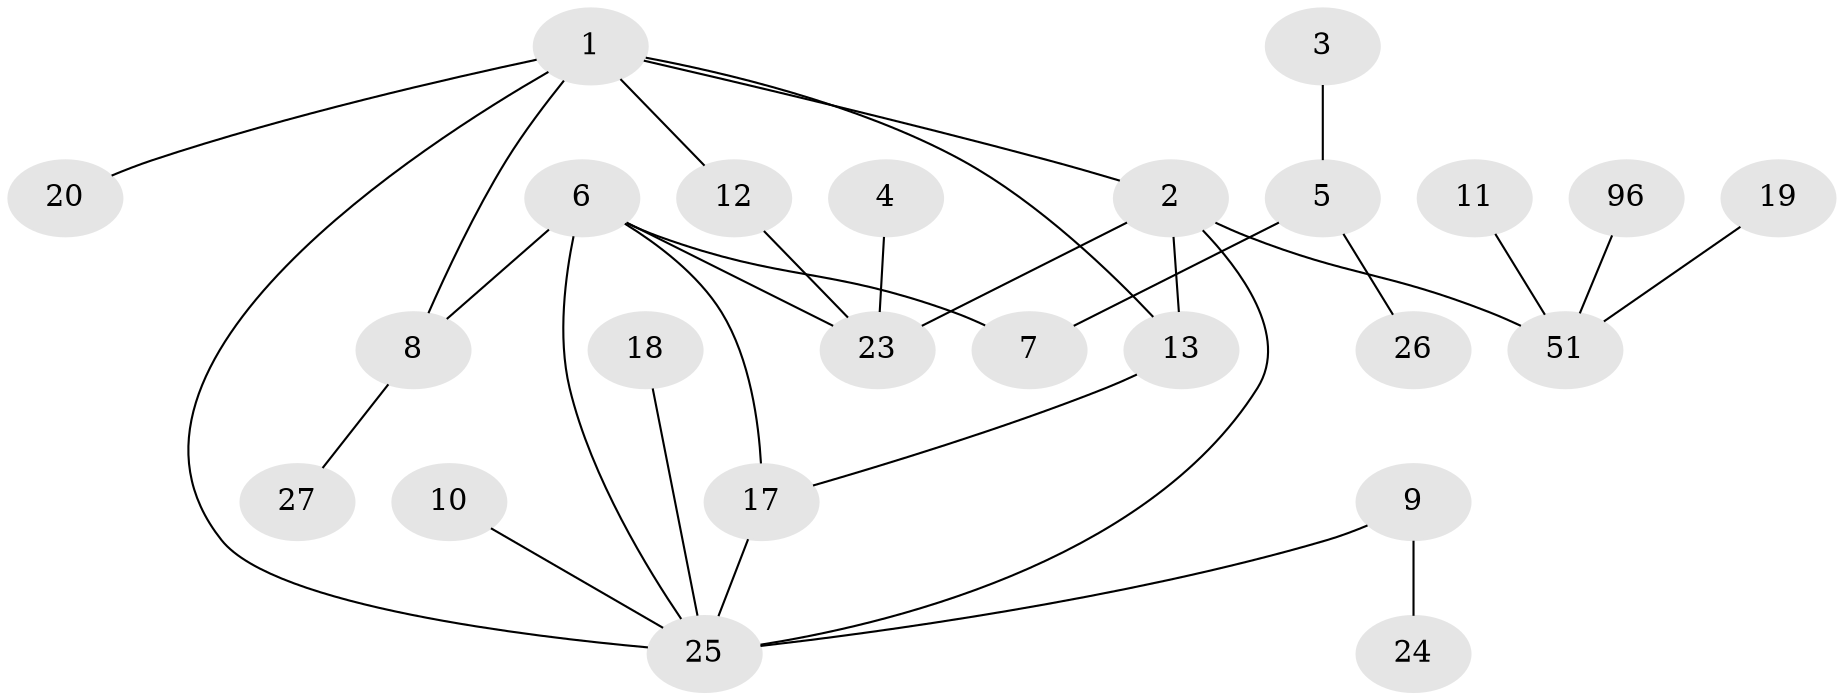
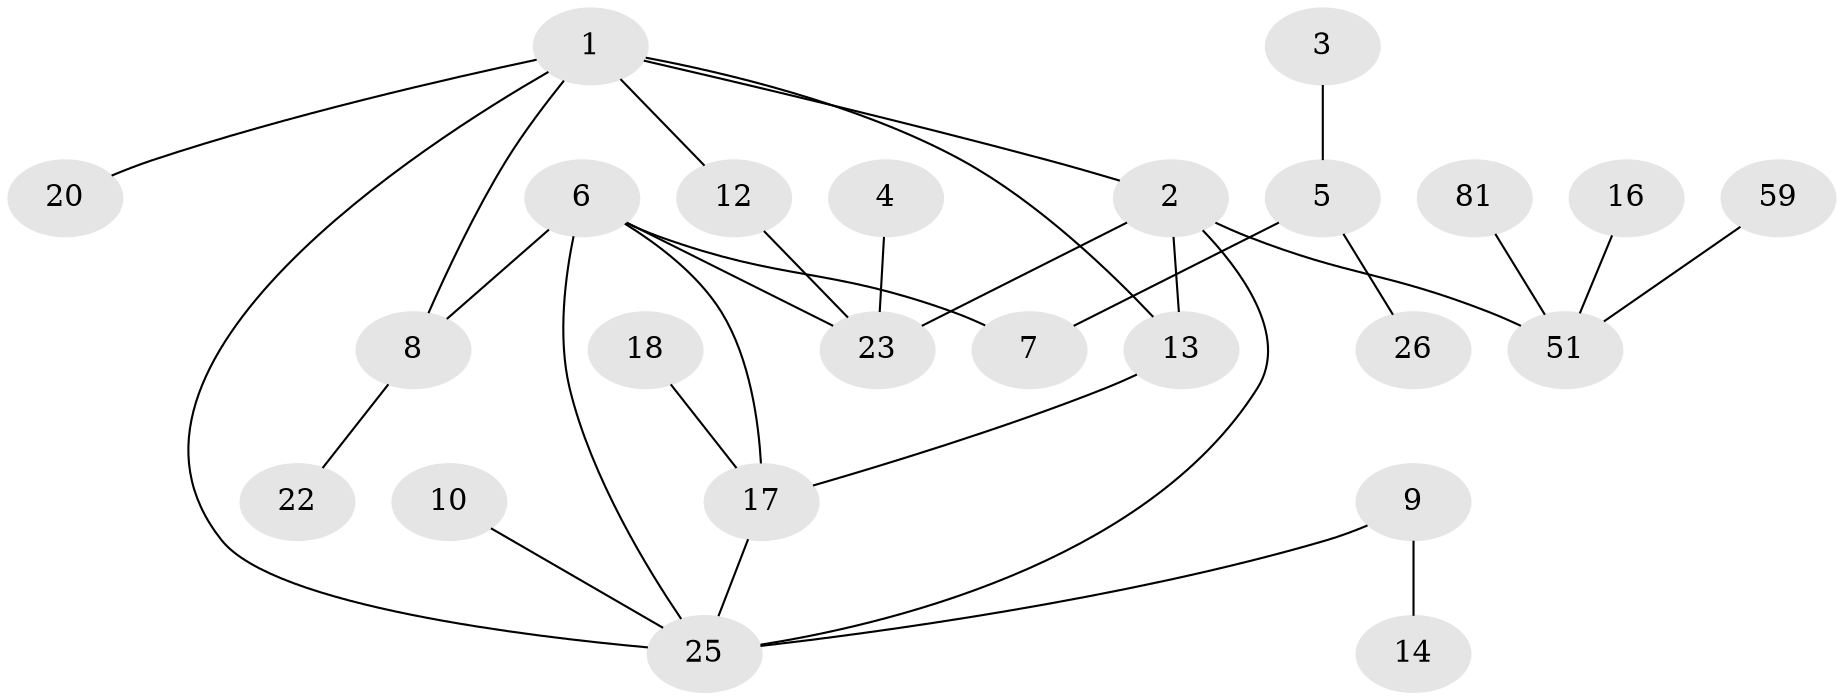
node "11": label "11" -> "81"
node "96": label "96" -> "16"
node "19": label "19" -> "59"
node "27": label "27" -> "22"
edge "18" -- "25": now "18" -- "17"
node "24": label "24" -> "14"
